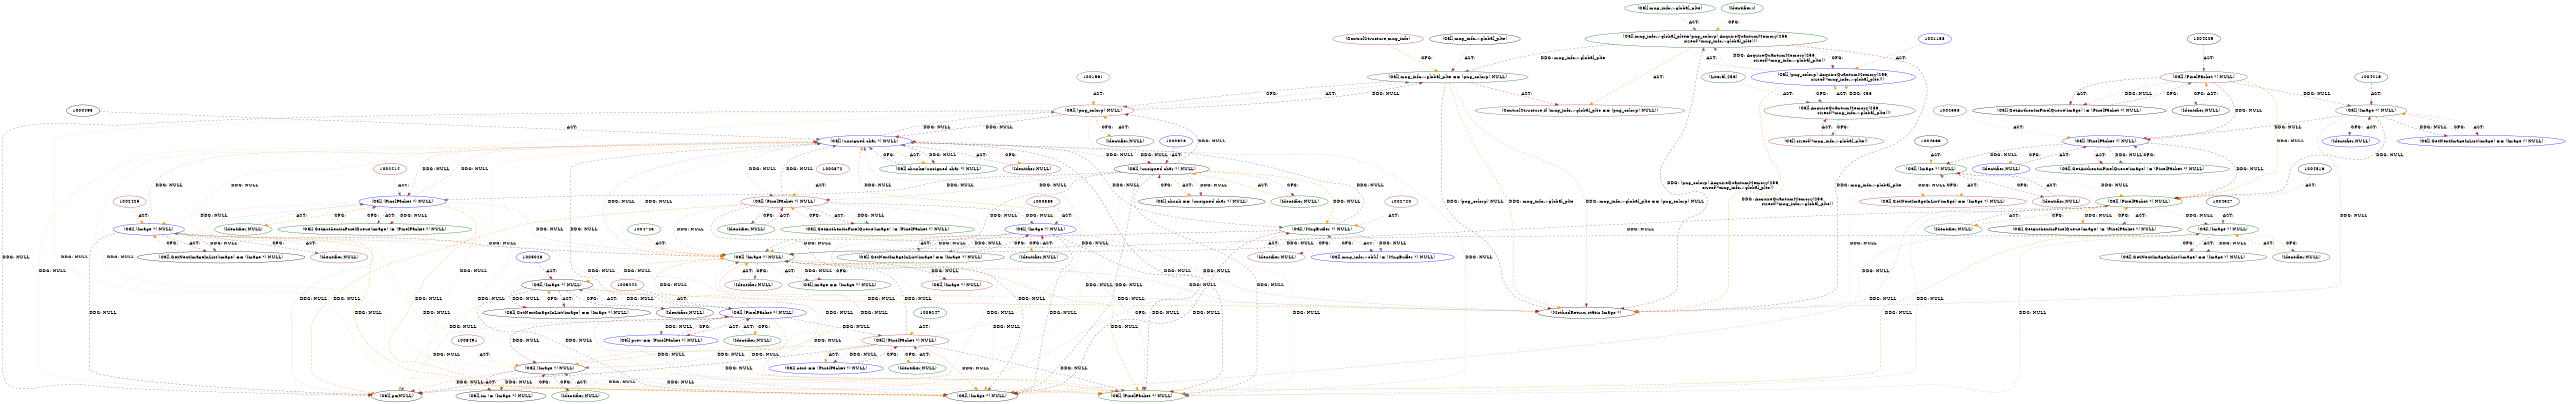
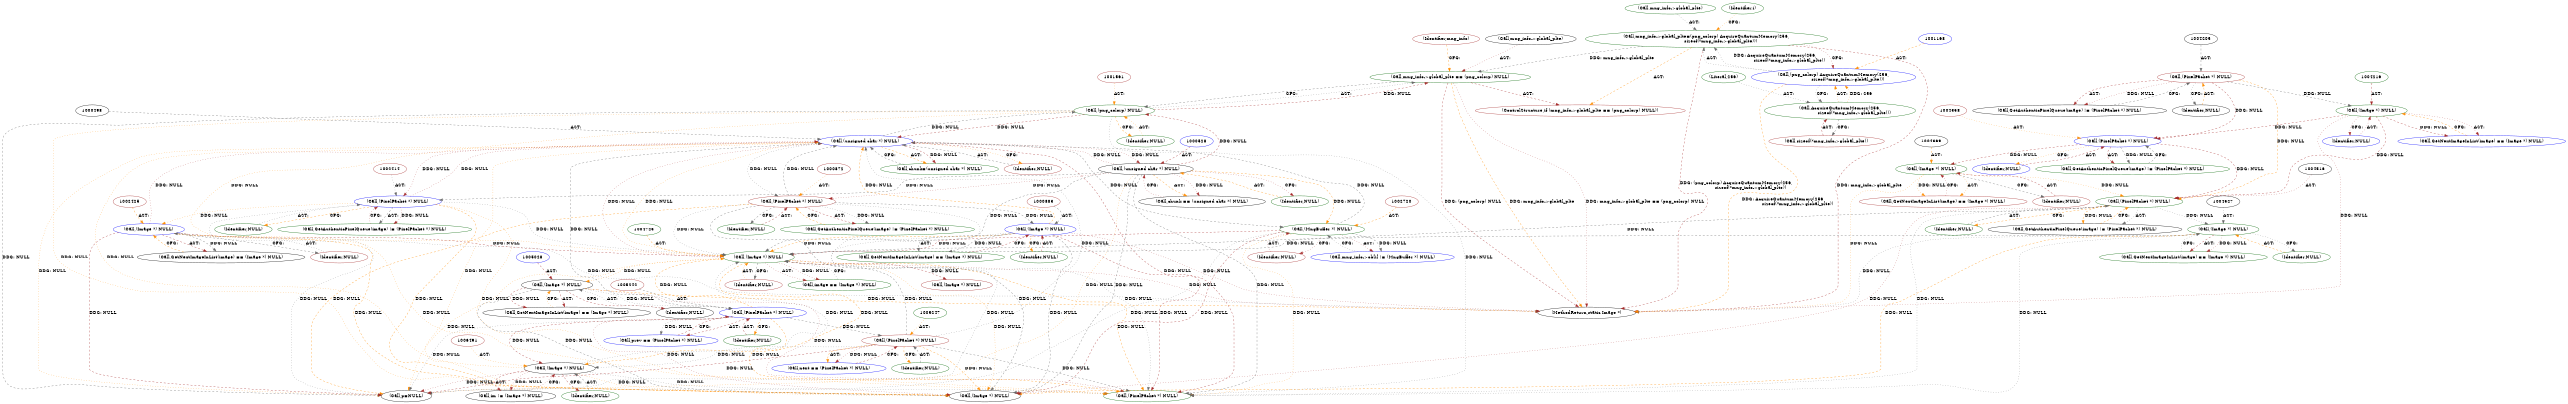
node "(ControlStructure,mng_info)": label "(ControlStructure,mng_info)" -> "(Identifier,mng_info)"
node "(Call,(png_colorp) NULL)": color brown -> darkgreen
edge "(Call,(MngBuffer *) NULL)" -> "(Call,p=NULL)": label "CFG: " -> "DDG: NULL"
